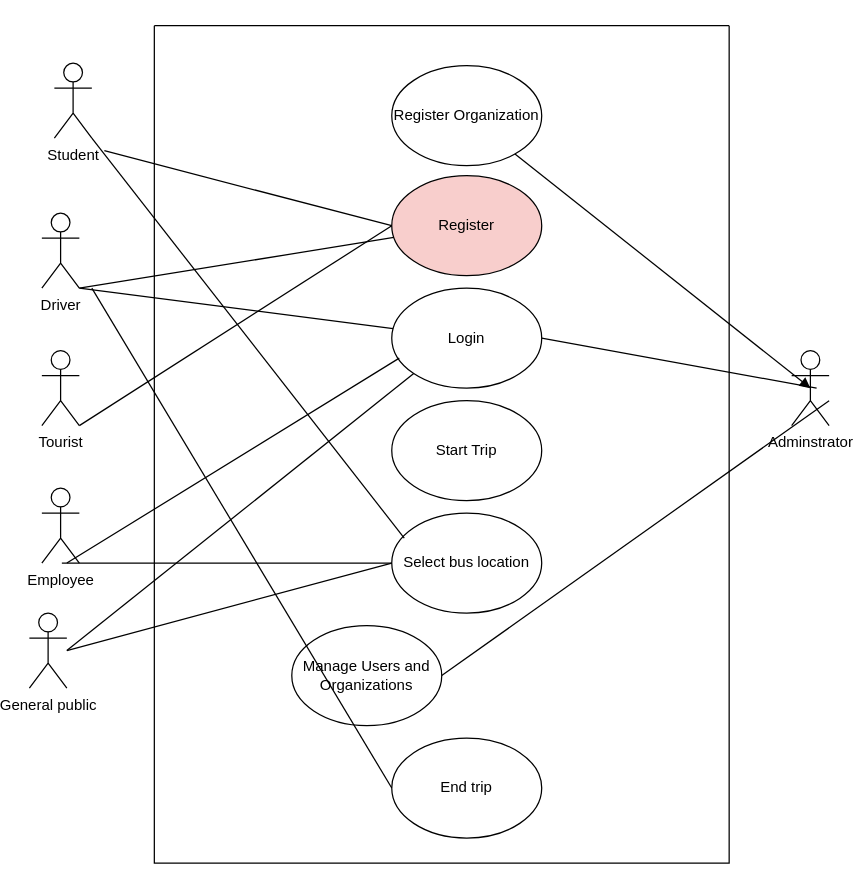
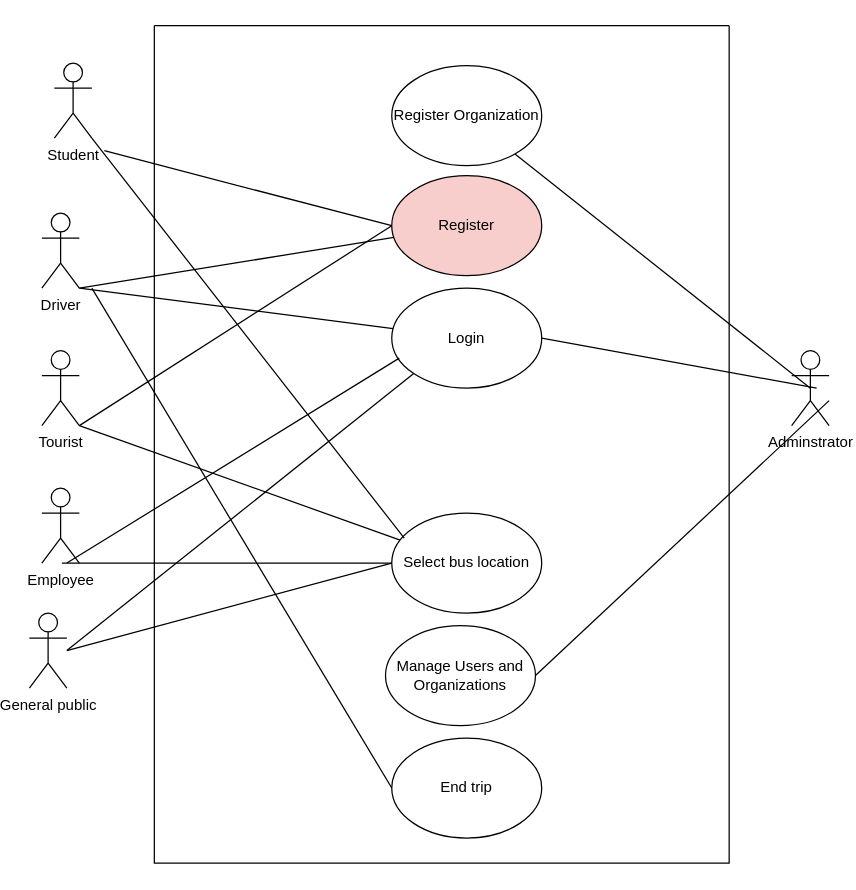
edge "Register Organization" -> "Adminstrator": arrowhead block -> none
node "Start Trip": removed
edge "Tourist" -- "Select bus location": added
node "Manage Users and Organizations": moved (367, 676) -> (461, 676)
